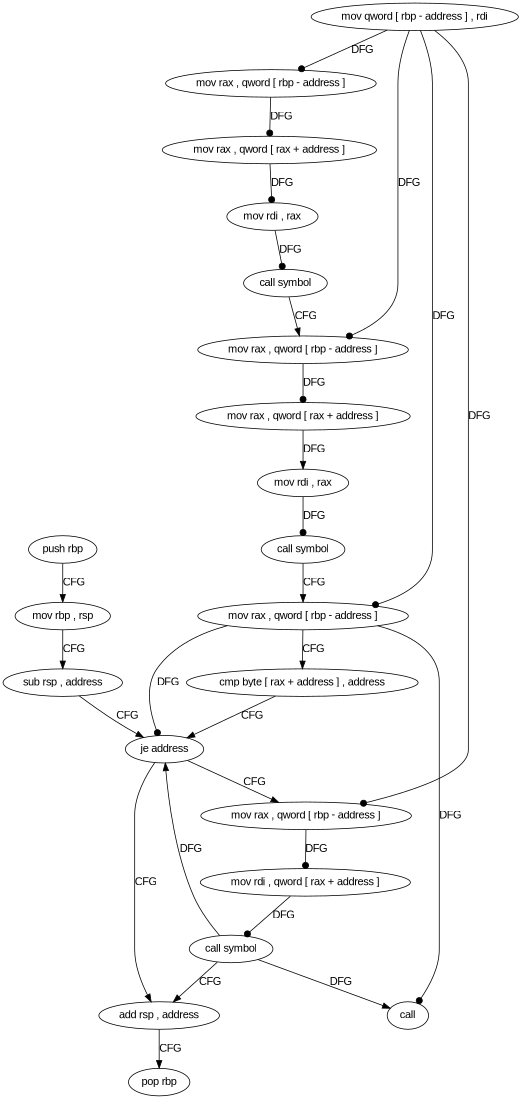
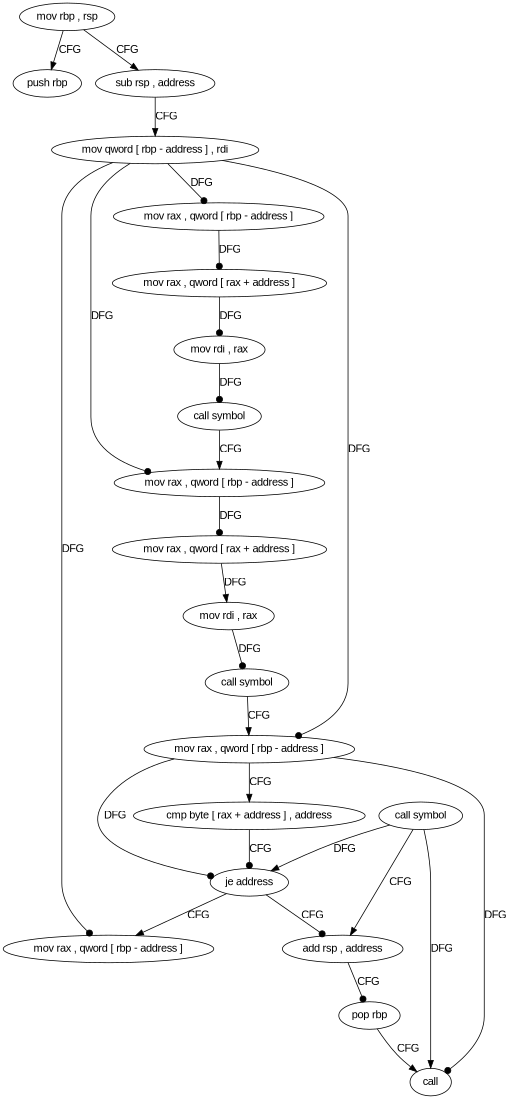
edge "push rbp" -> "mov rbp , rsp": reversed
edge "cmp byte [ rax + address ] , address" -> "je address": arrowhead normal -> dot
edge "sub rsp , address" -> "je address": now "sub rsp , address" -> "mov qword [ rbp - address ] , rdi"
edge "je address" -> "add rsp , address": arrowhead normal -> dot
node "mov rdi , qword [ rax + address ]": removed
edge "add rsp , address" -> "pop rbp": arrowhead normal -> dot
edge "pop rbp" -> "call": added, label "CFG"
